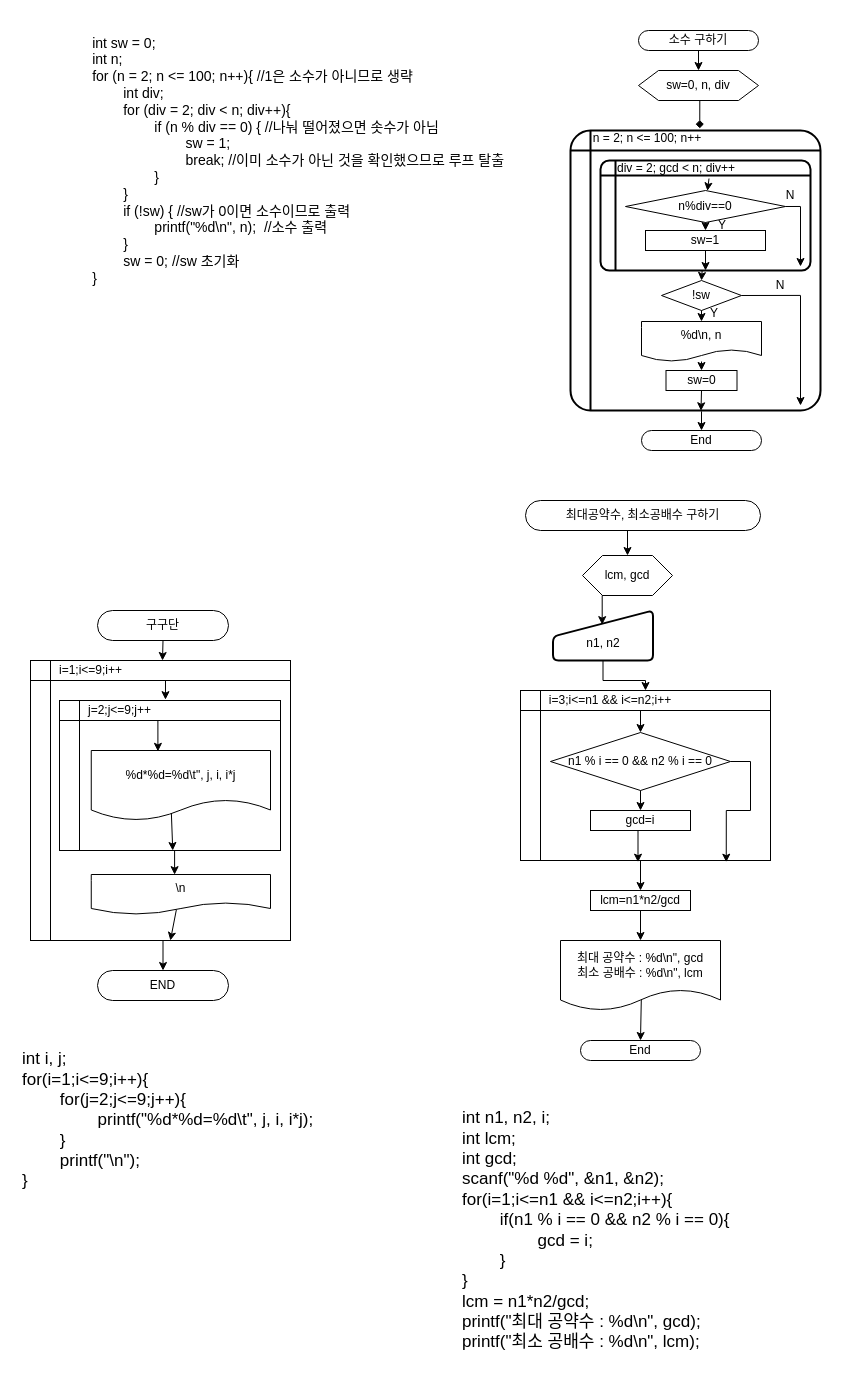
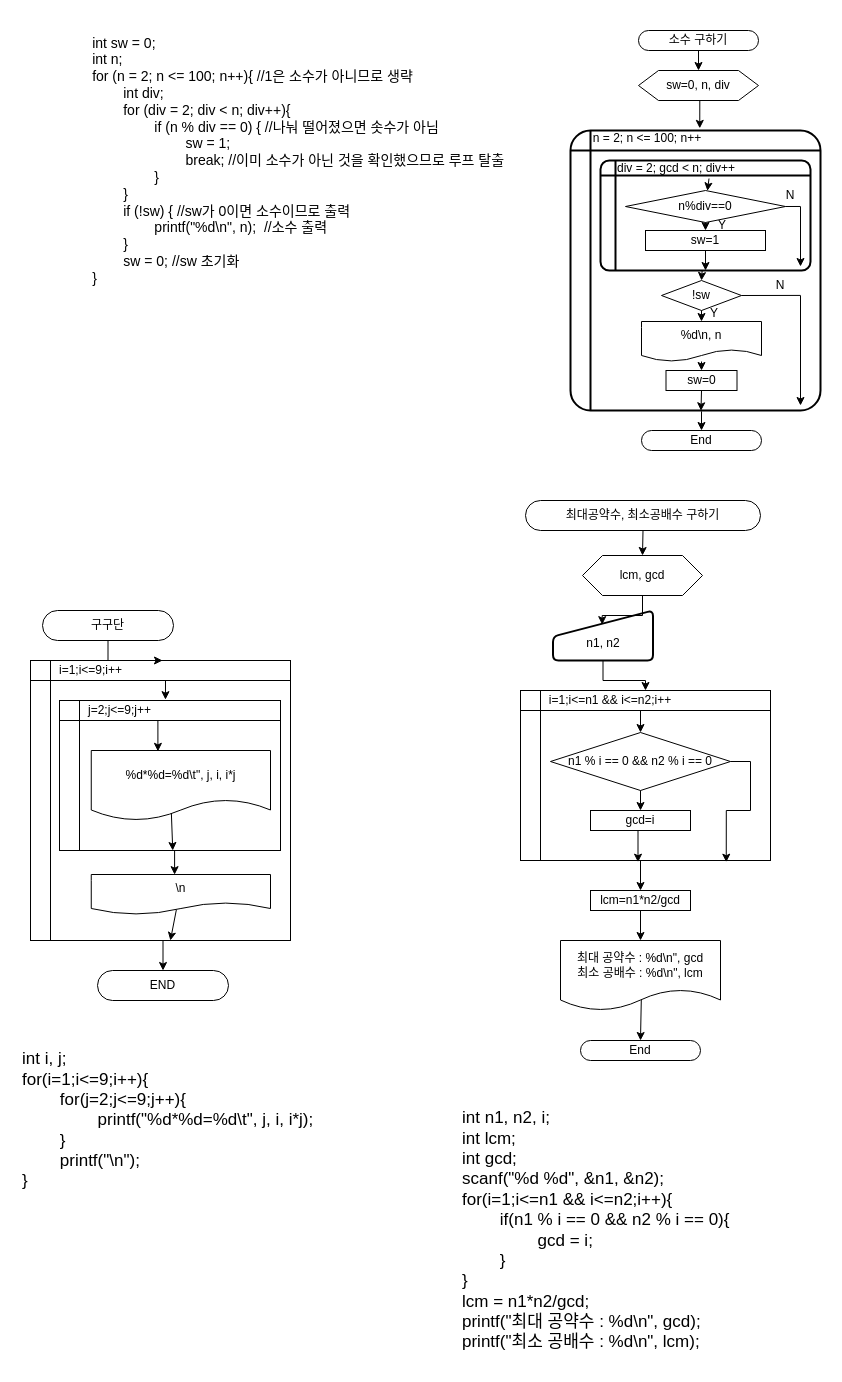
edge "sw=0, n, div" -> "n = 2; n <= 100; n++": arrowhead diamond -> classic
node "lcm, gcd": size 90x40 -> 120x40
node "구구단": moved (163, 626) -> (108, 626)
node "i=3;i<=n1 && i<=n2;i++": label "i=3;i<=n1 && i<=n2;i++" -> "i=1;i<=n1 && i<=n2;i++"
